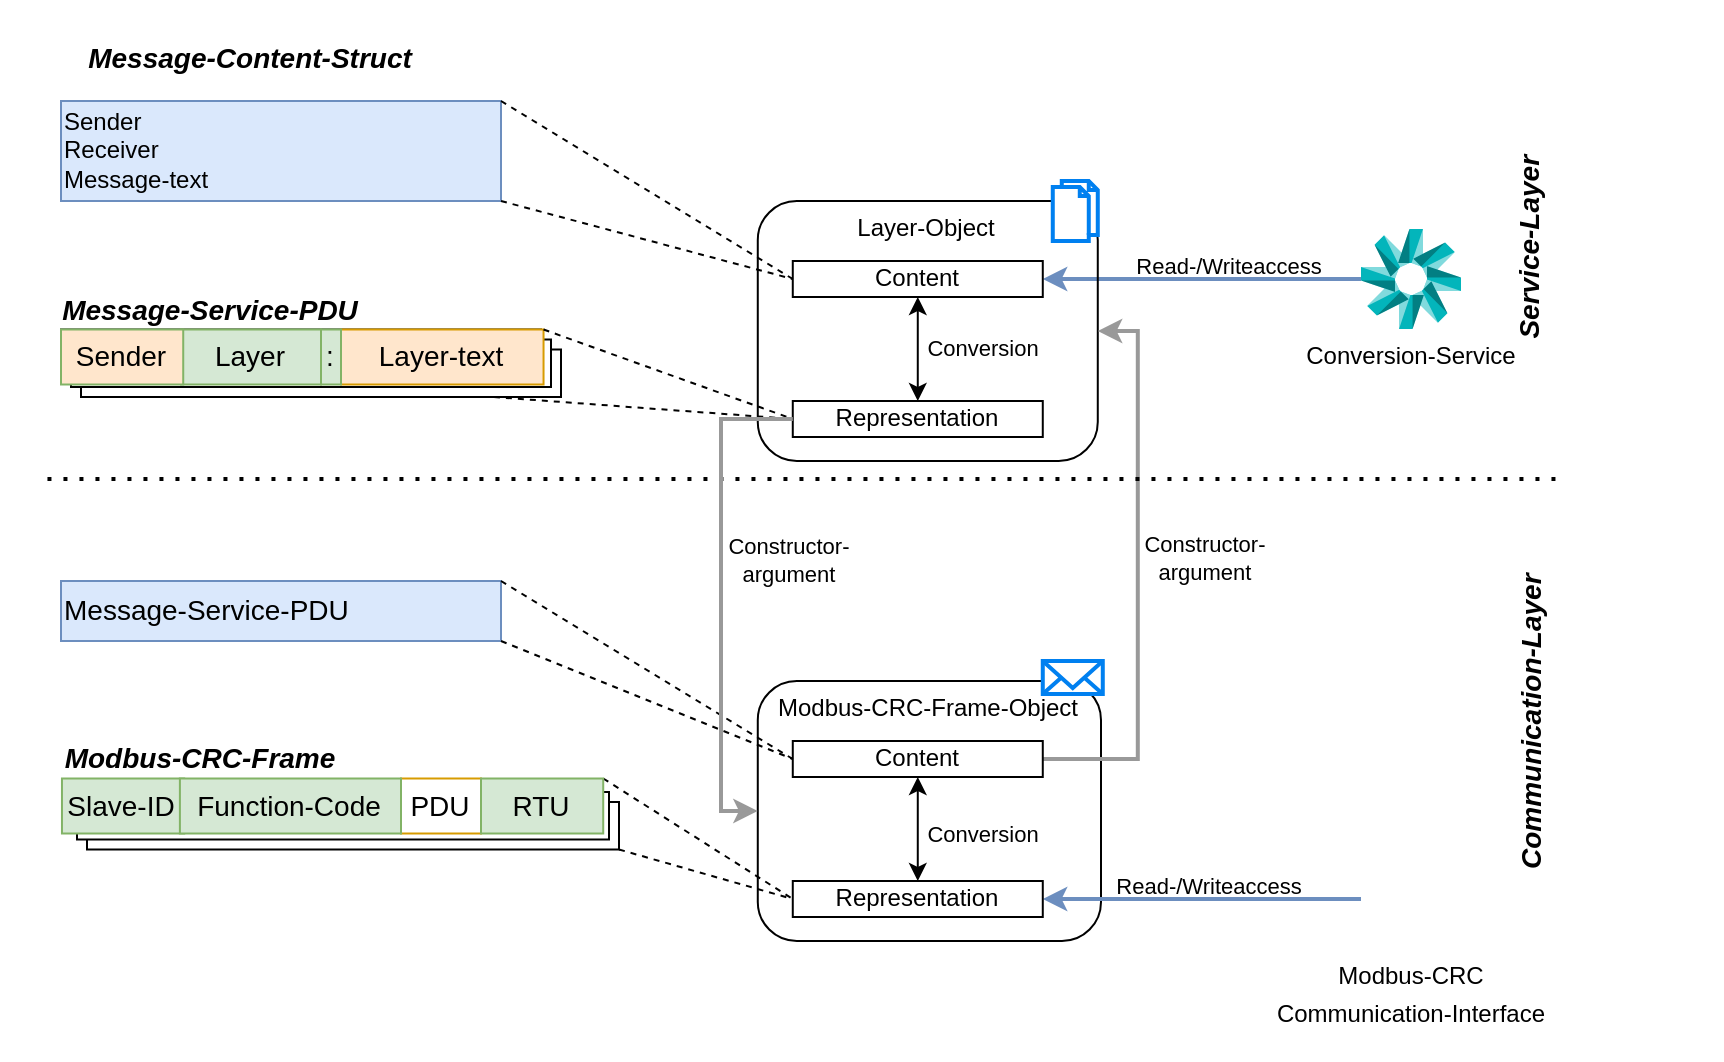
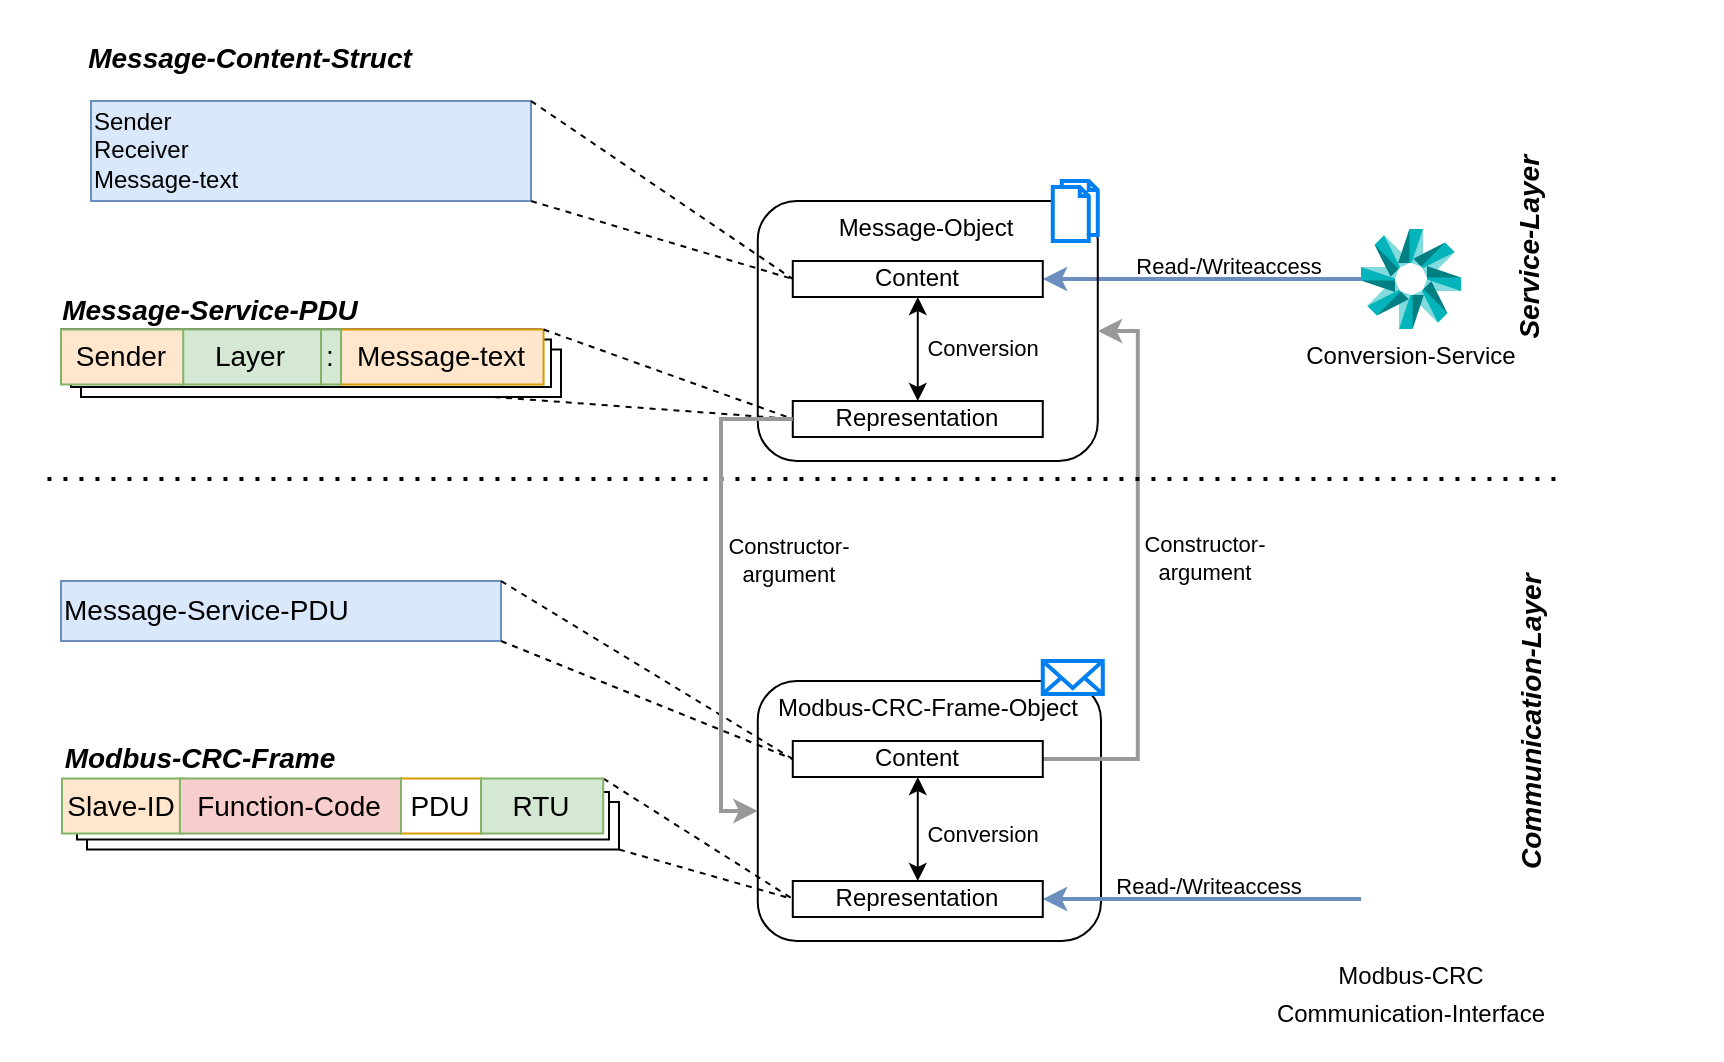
node "Sender Receiver Message-text": moved (281, 151) -> (311, 151)
node "Layer-Object": label "Layer-Object" -> "Message-Object"
node "Layer-text": label "Layer-text" -> "Message-text"
node "Slave-ID": fillcolor #d5e8d4 -> #ffe6cc
node "Function-Code": fillcolor #d5e8d4 -> #f8cecc
